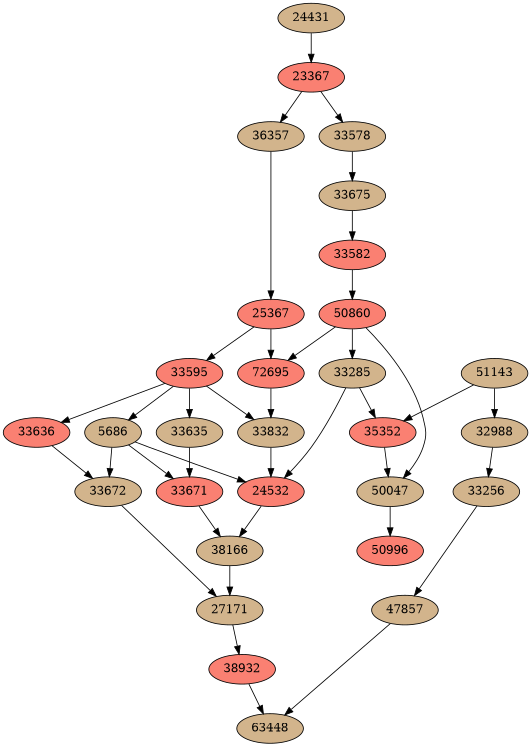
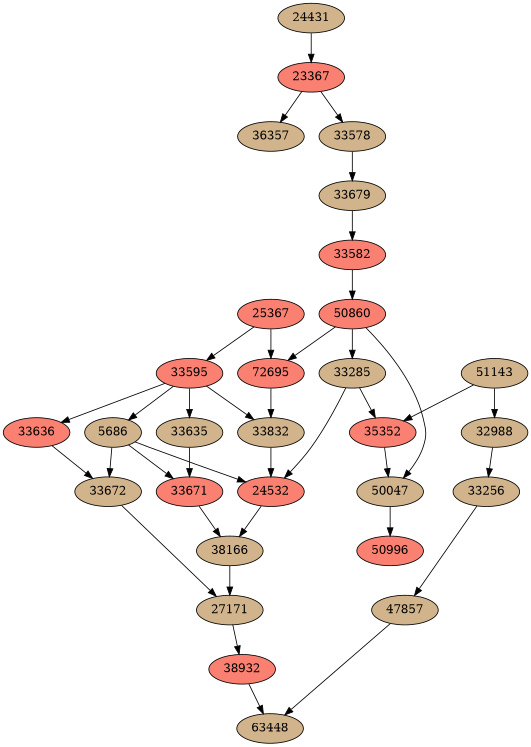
node "33675": label "33675" -> "33679"
edge "36357" -> "25367": removed
